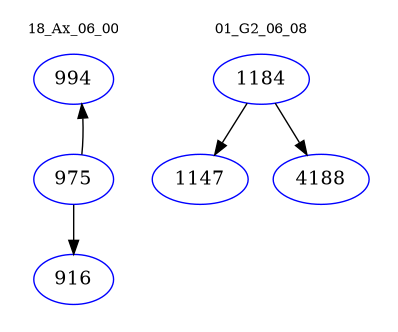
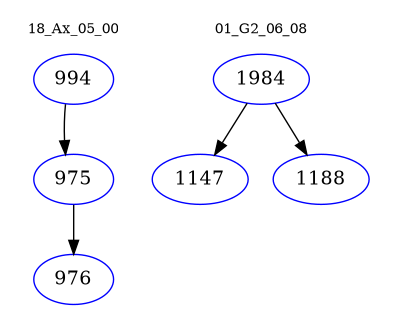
cluster "18_Ax_06_00": label "18_Ax_06_00" -> "18_Ax_05_00"
node "1184": label "1184" -> "1984"
edge "975" -> "994": reversed
node "4188": label "4188" -> "1188"
node "916": label "916" -> "976"
